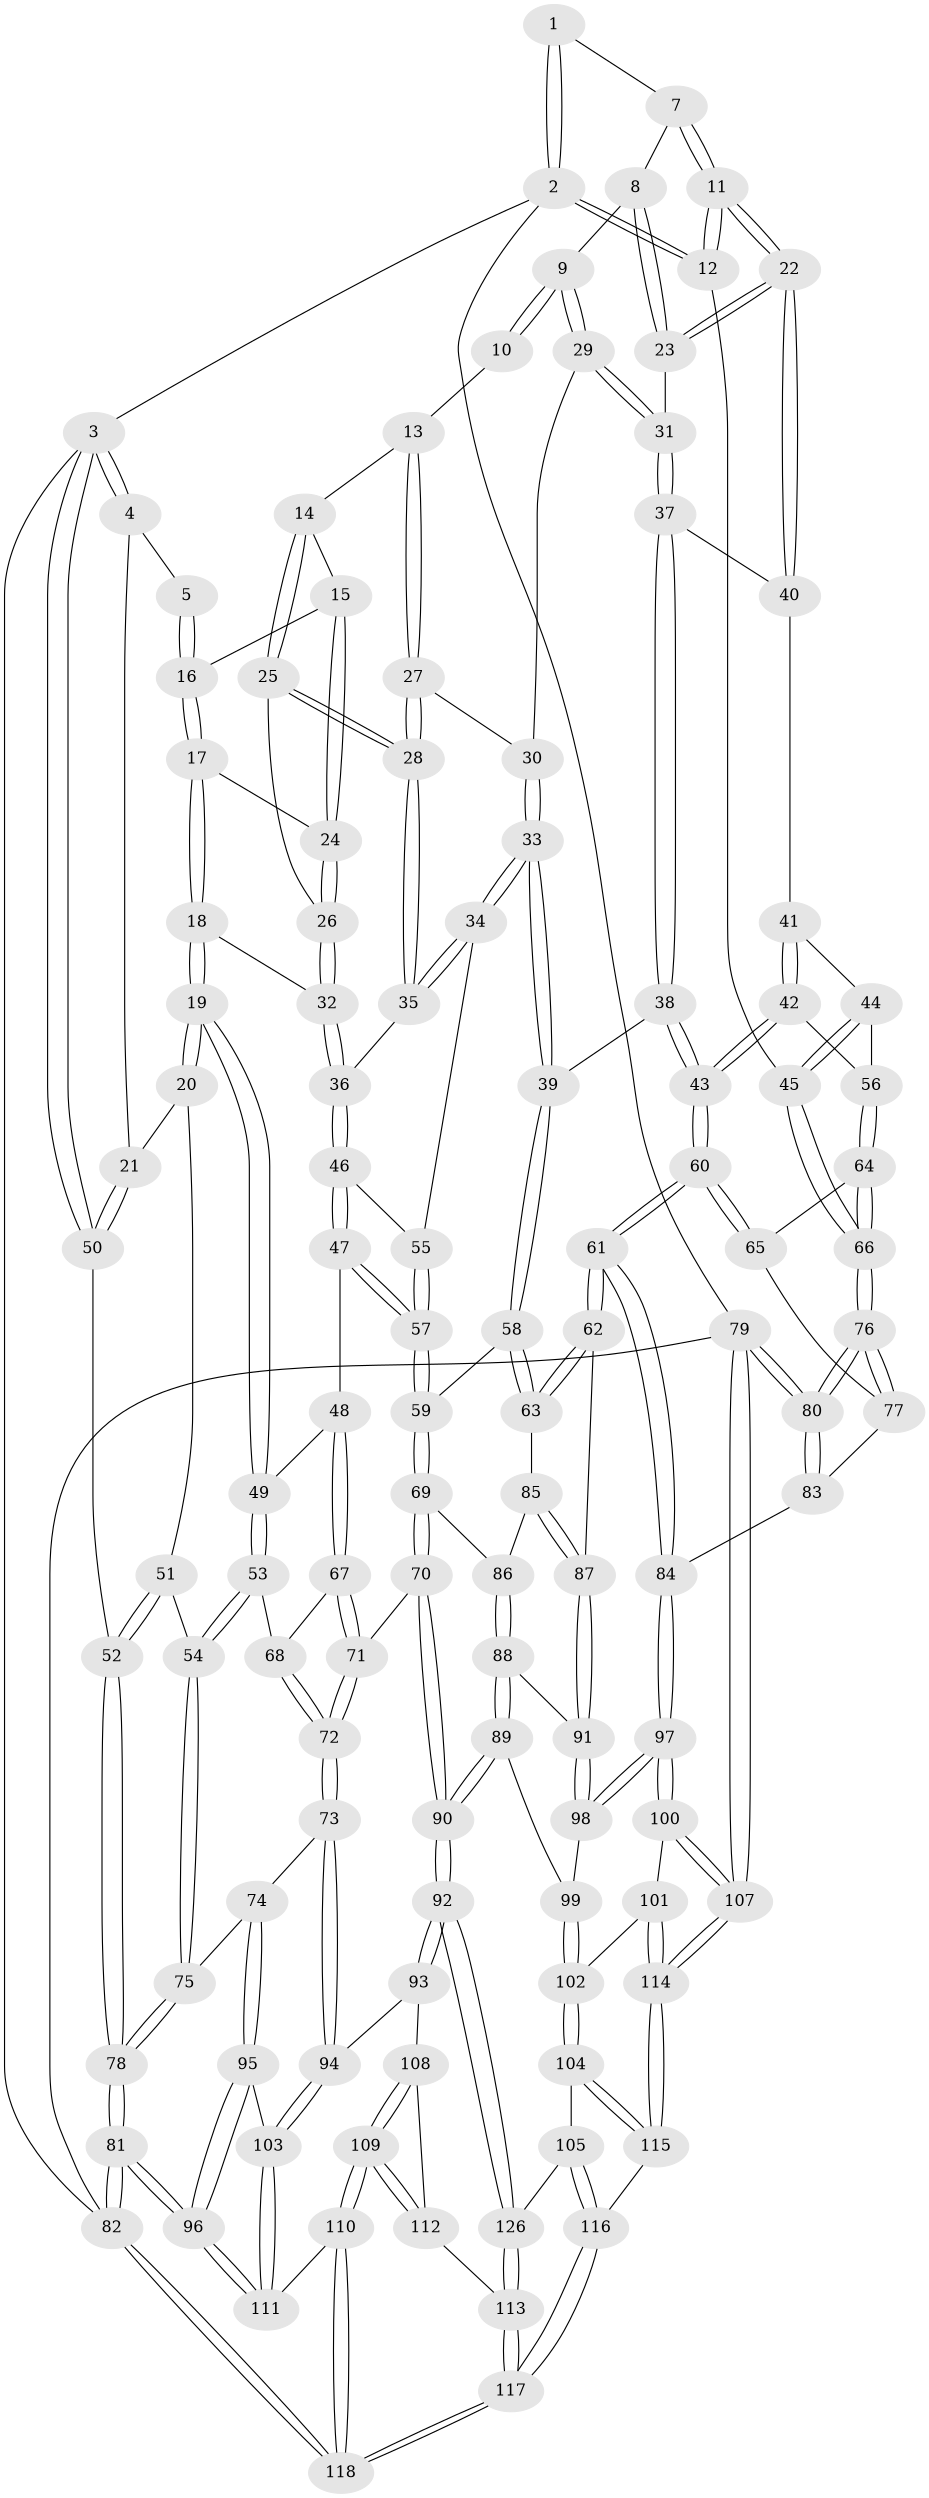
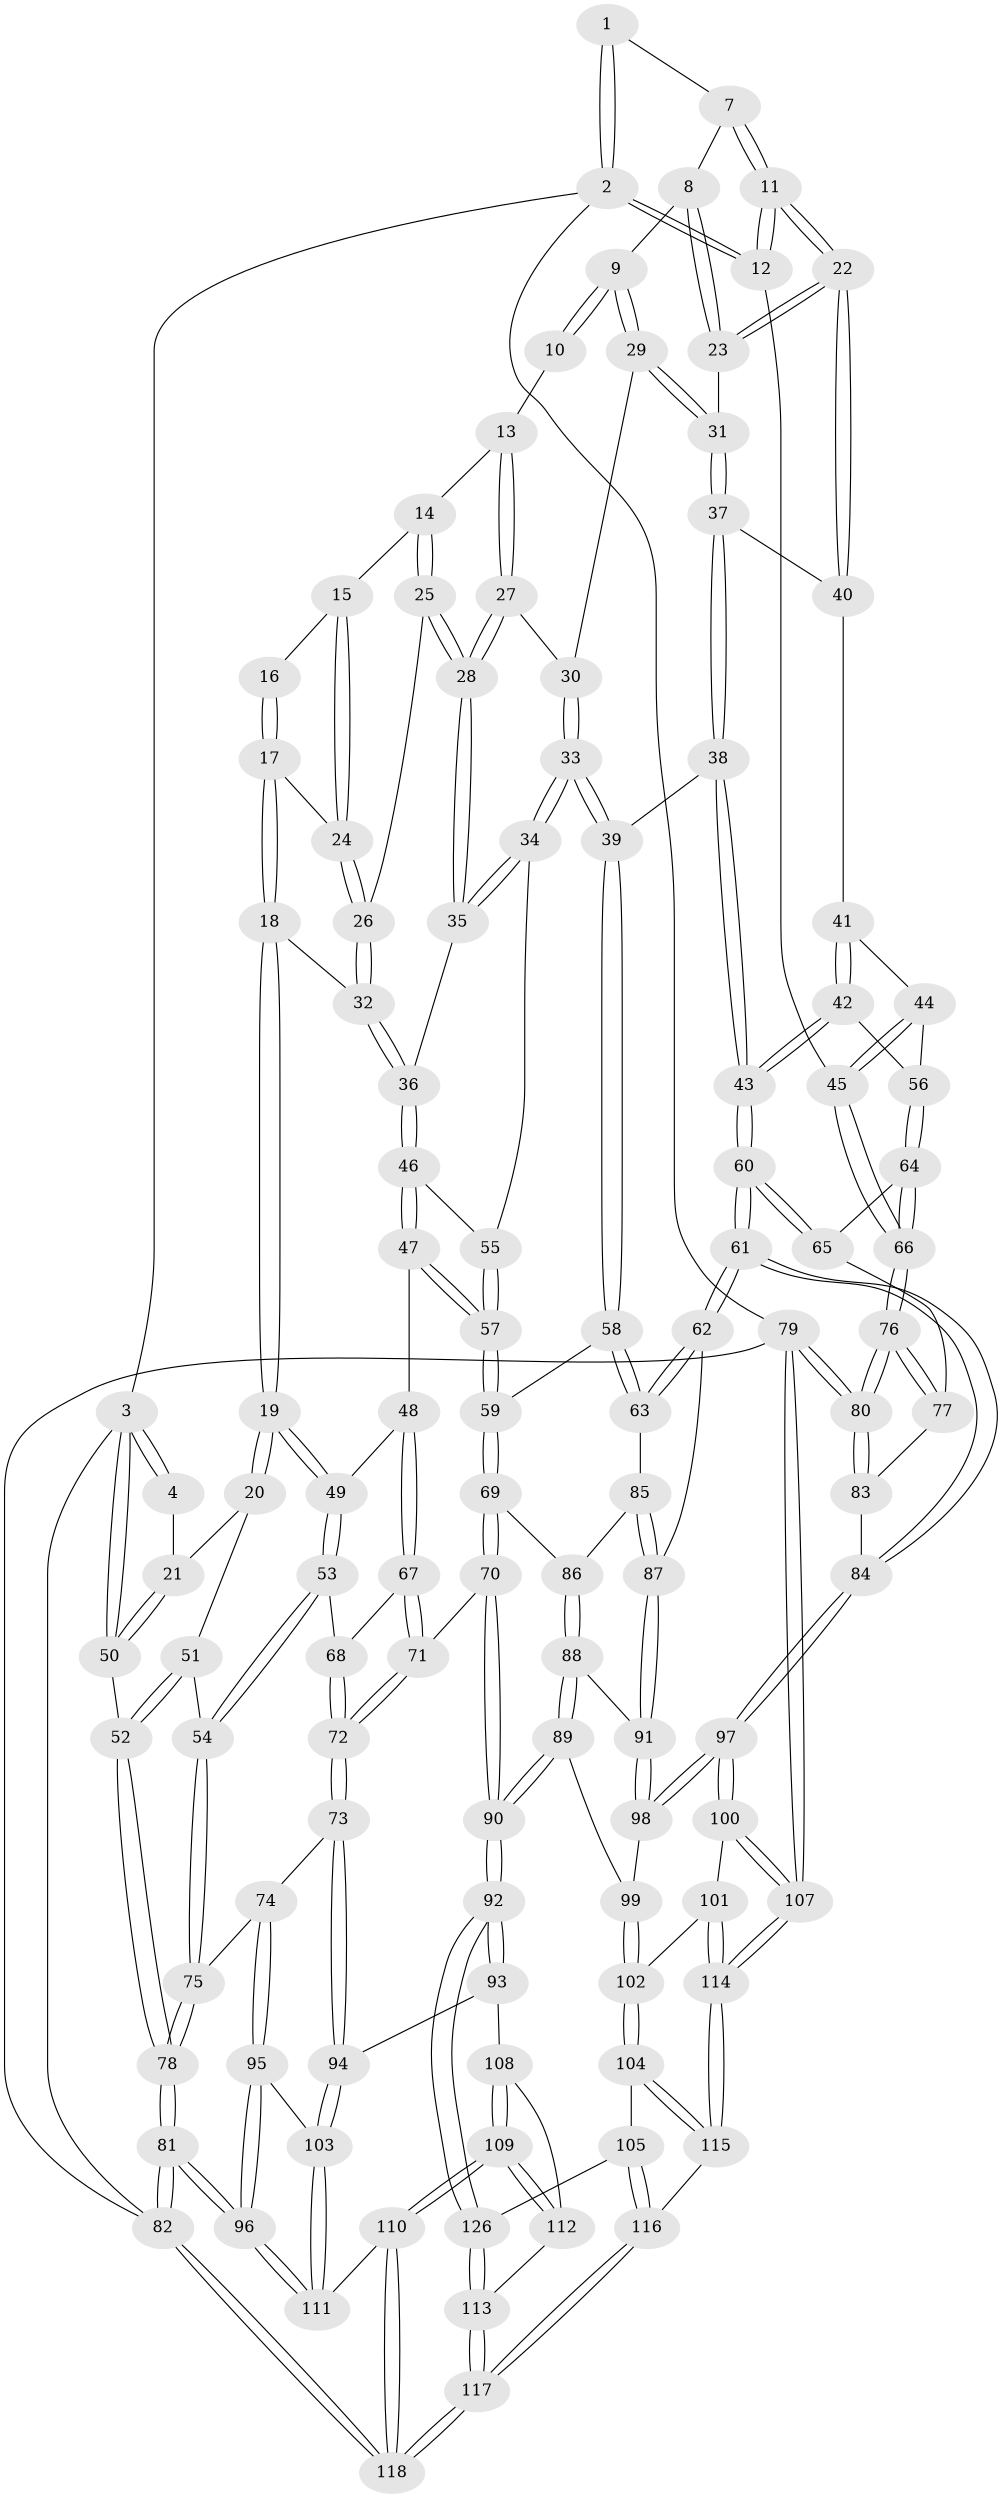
node "5": removed
